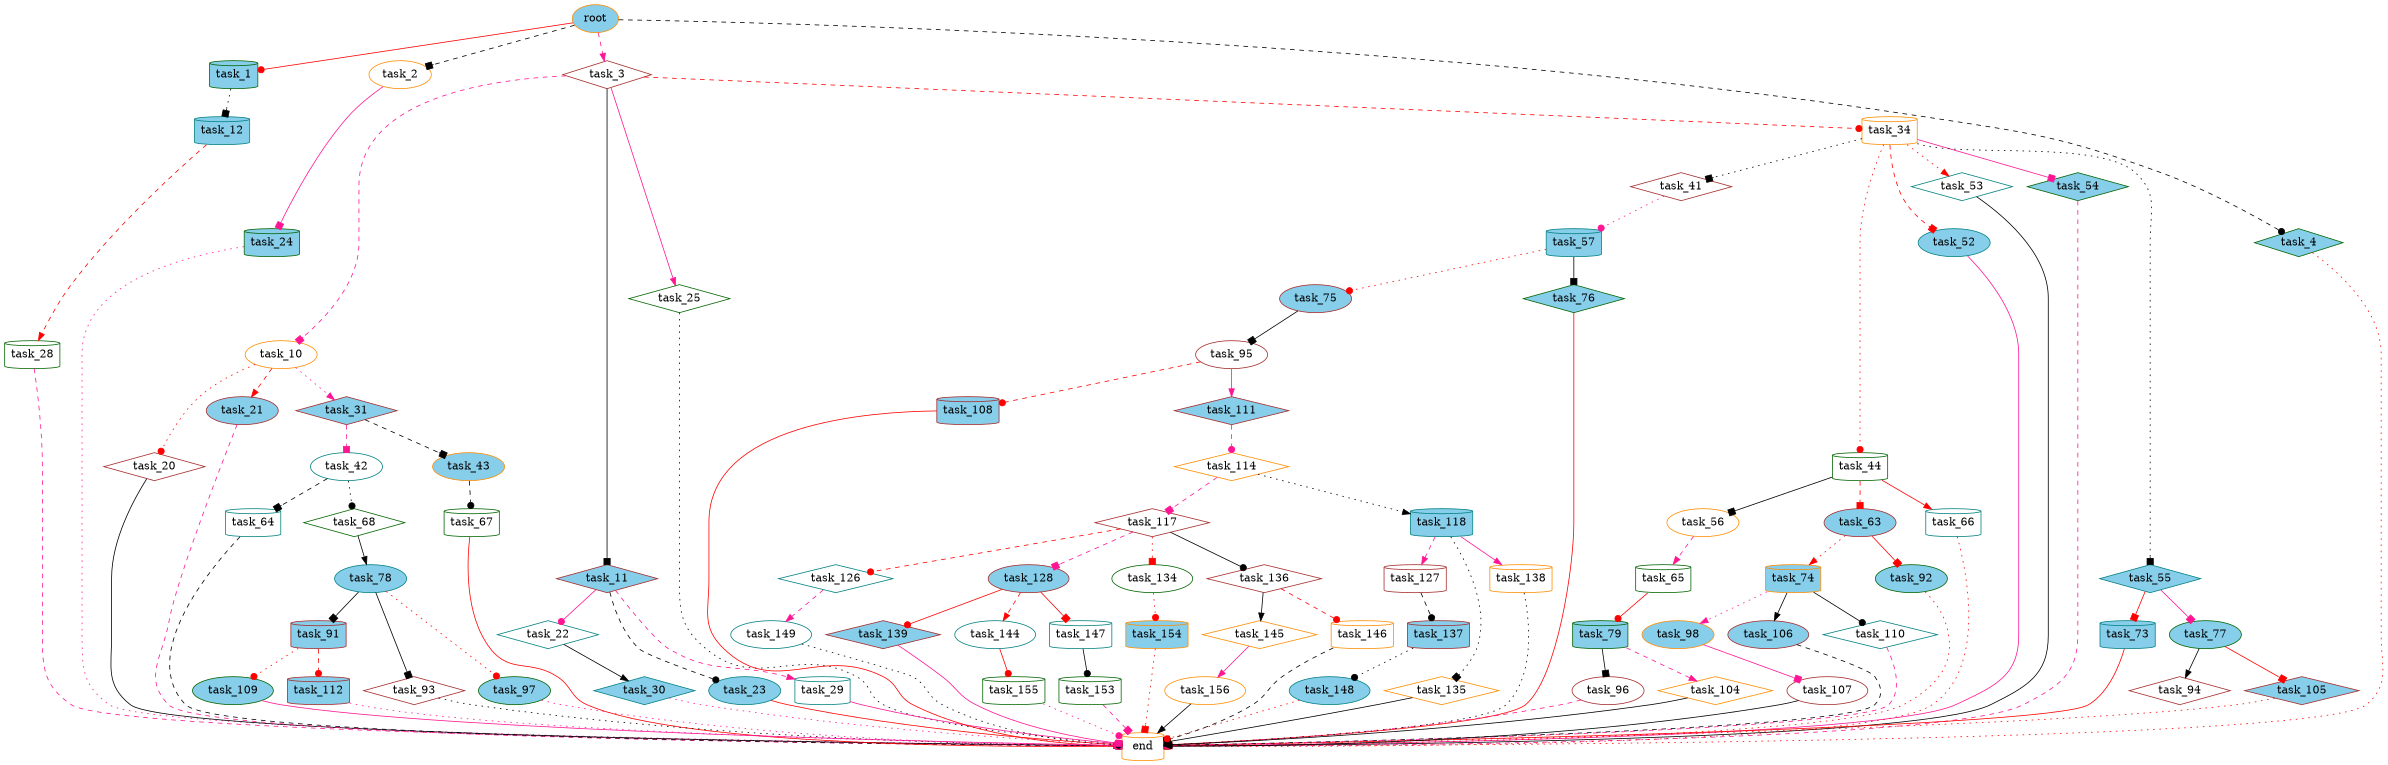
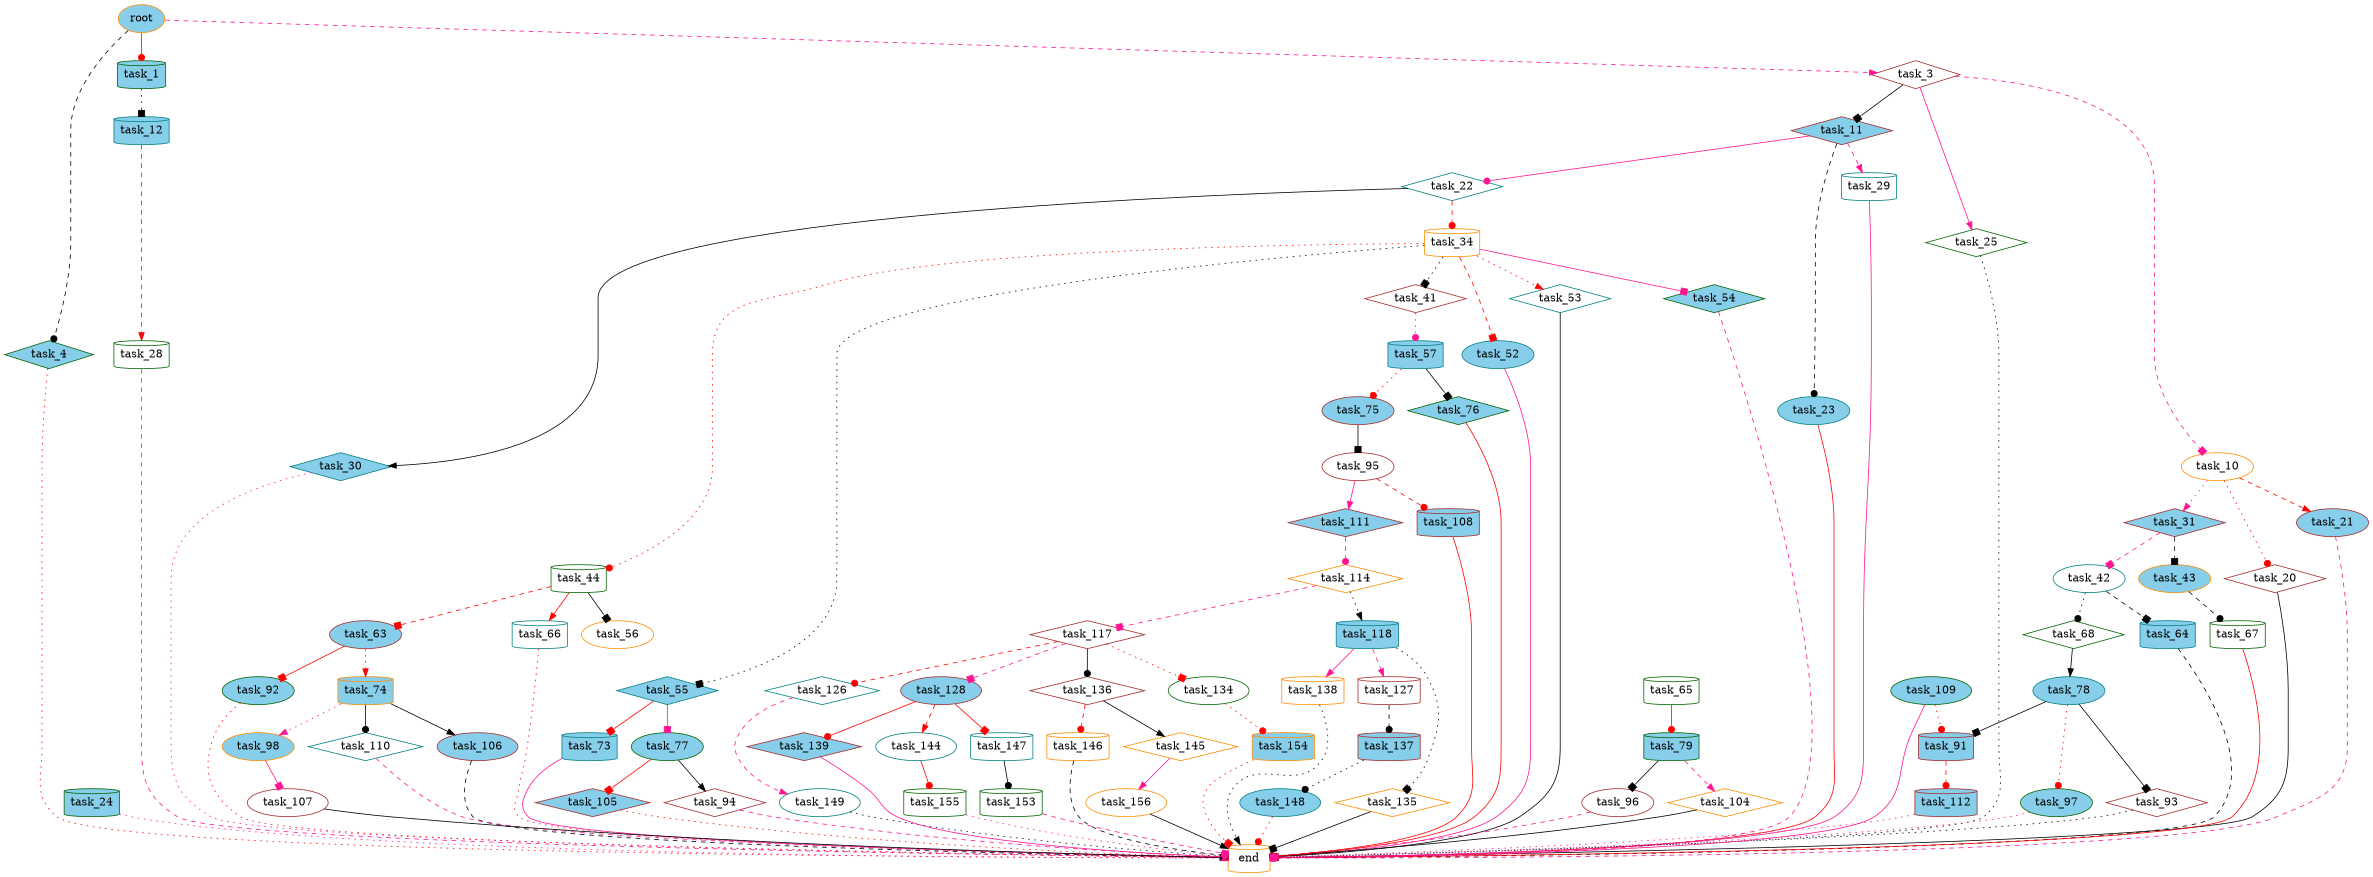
node "task_2": removed
edge "task_3" -> "task_34": now "task_22" -> "task_34"
node "task_64": fillcolor white -> skyblue
edge "task_56" -> "task_65": removed
edge "task_91" -> "task_109": reversed
edge "task_73" -> "end": color red -> deeppink
edge "task_94" -> "end": added
